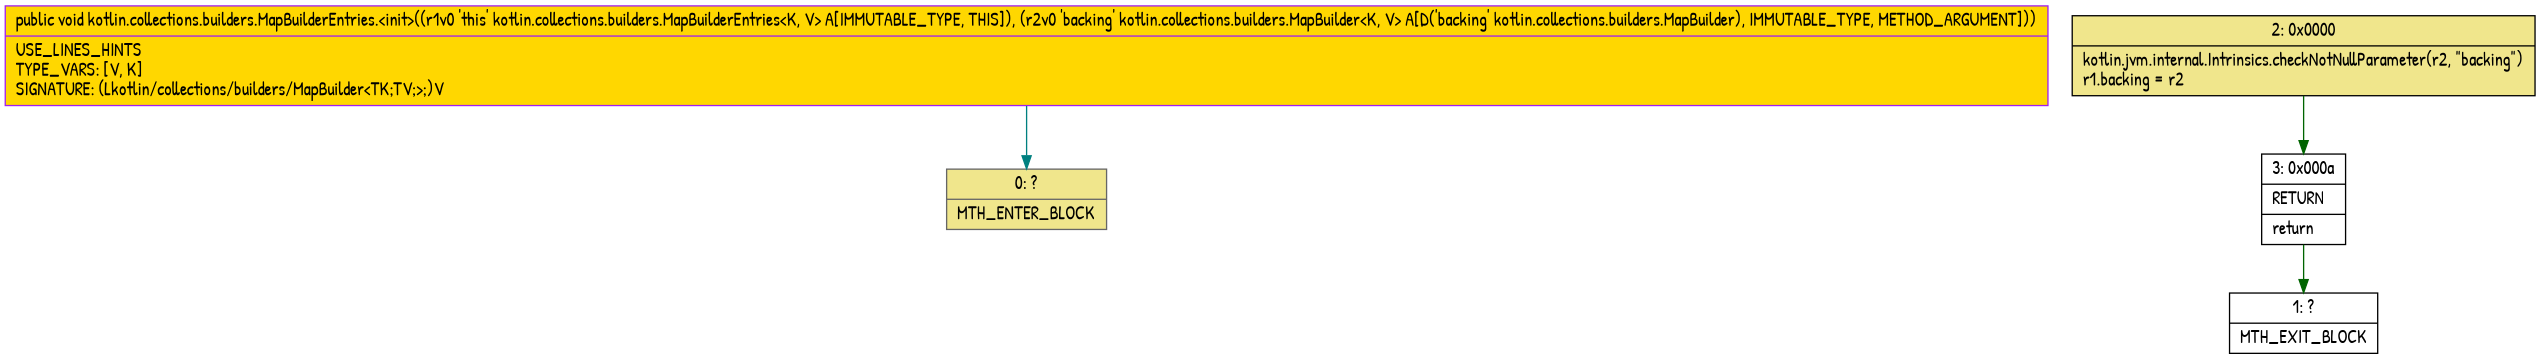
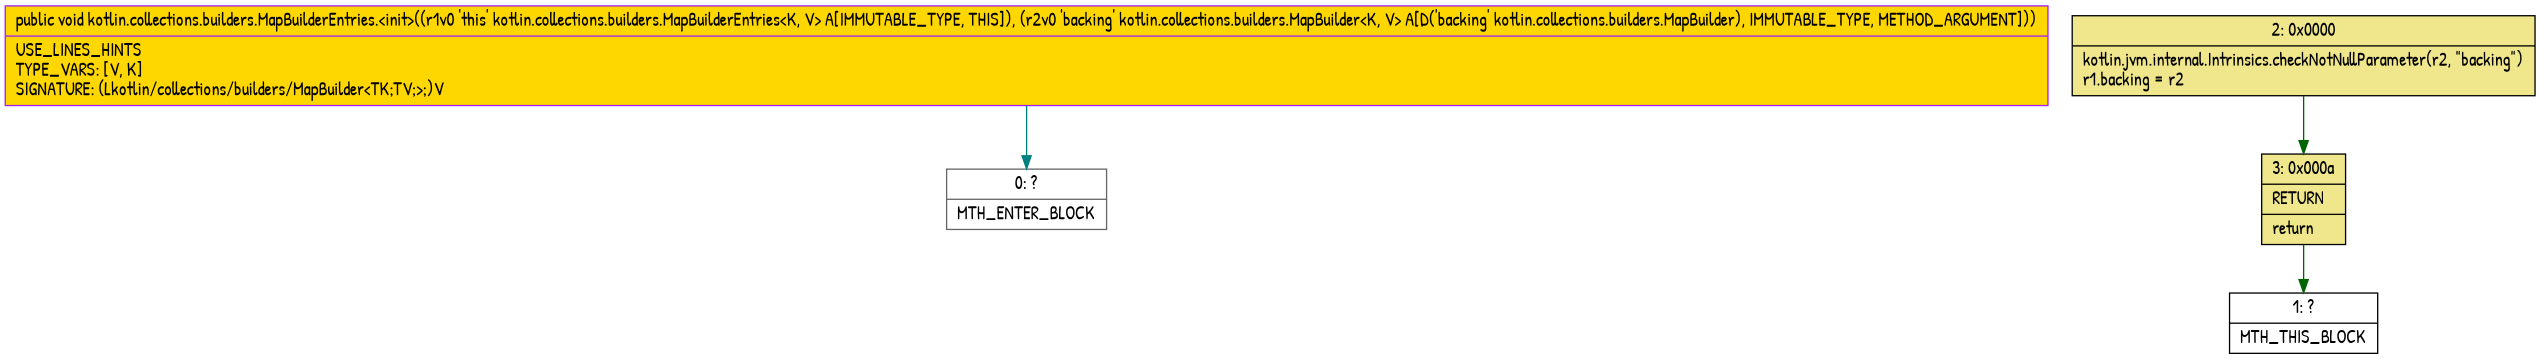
node "0: ?": fillcolor khaki -> white
node "3: 0x000a": fillcolor white -> khaki
node "1: ?": text "MTH_EXIT_BLOCK" -> "MTH_THIS_BLOCK"
